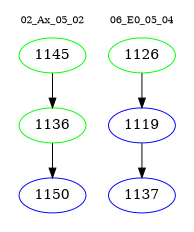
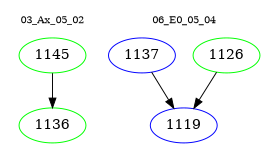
cluster "02_Ax_05_02": label "02_Ax_05_02" -> "03_Ax_05_02"
edge "1119" -> "1137": reversed
node "1150": removed
